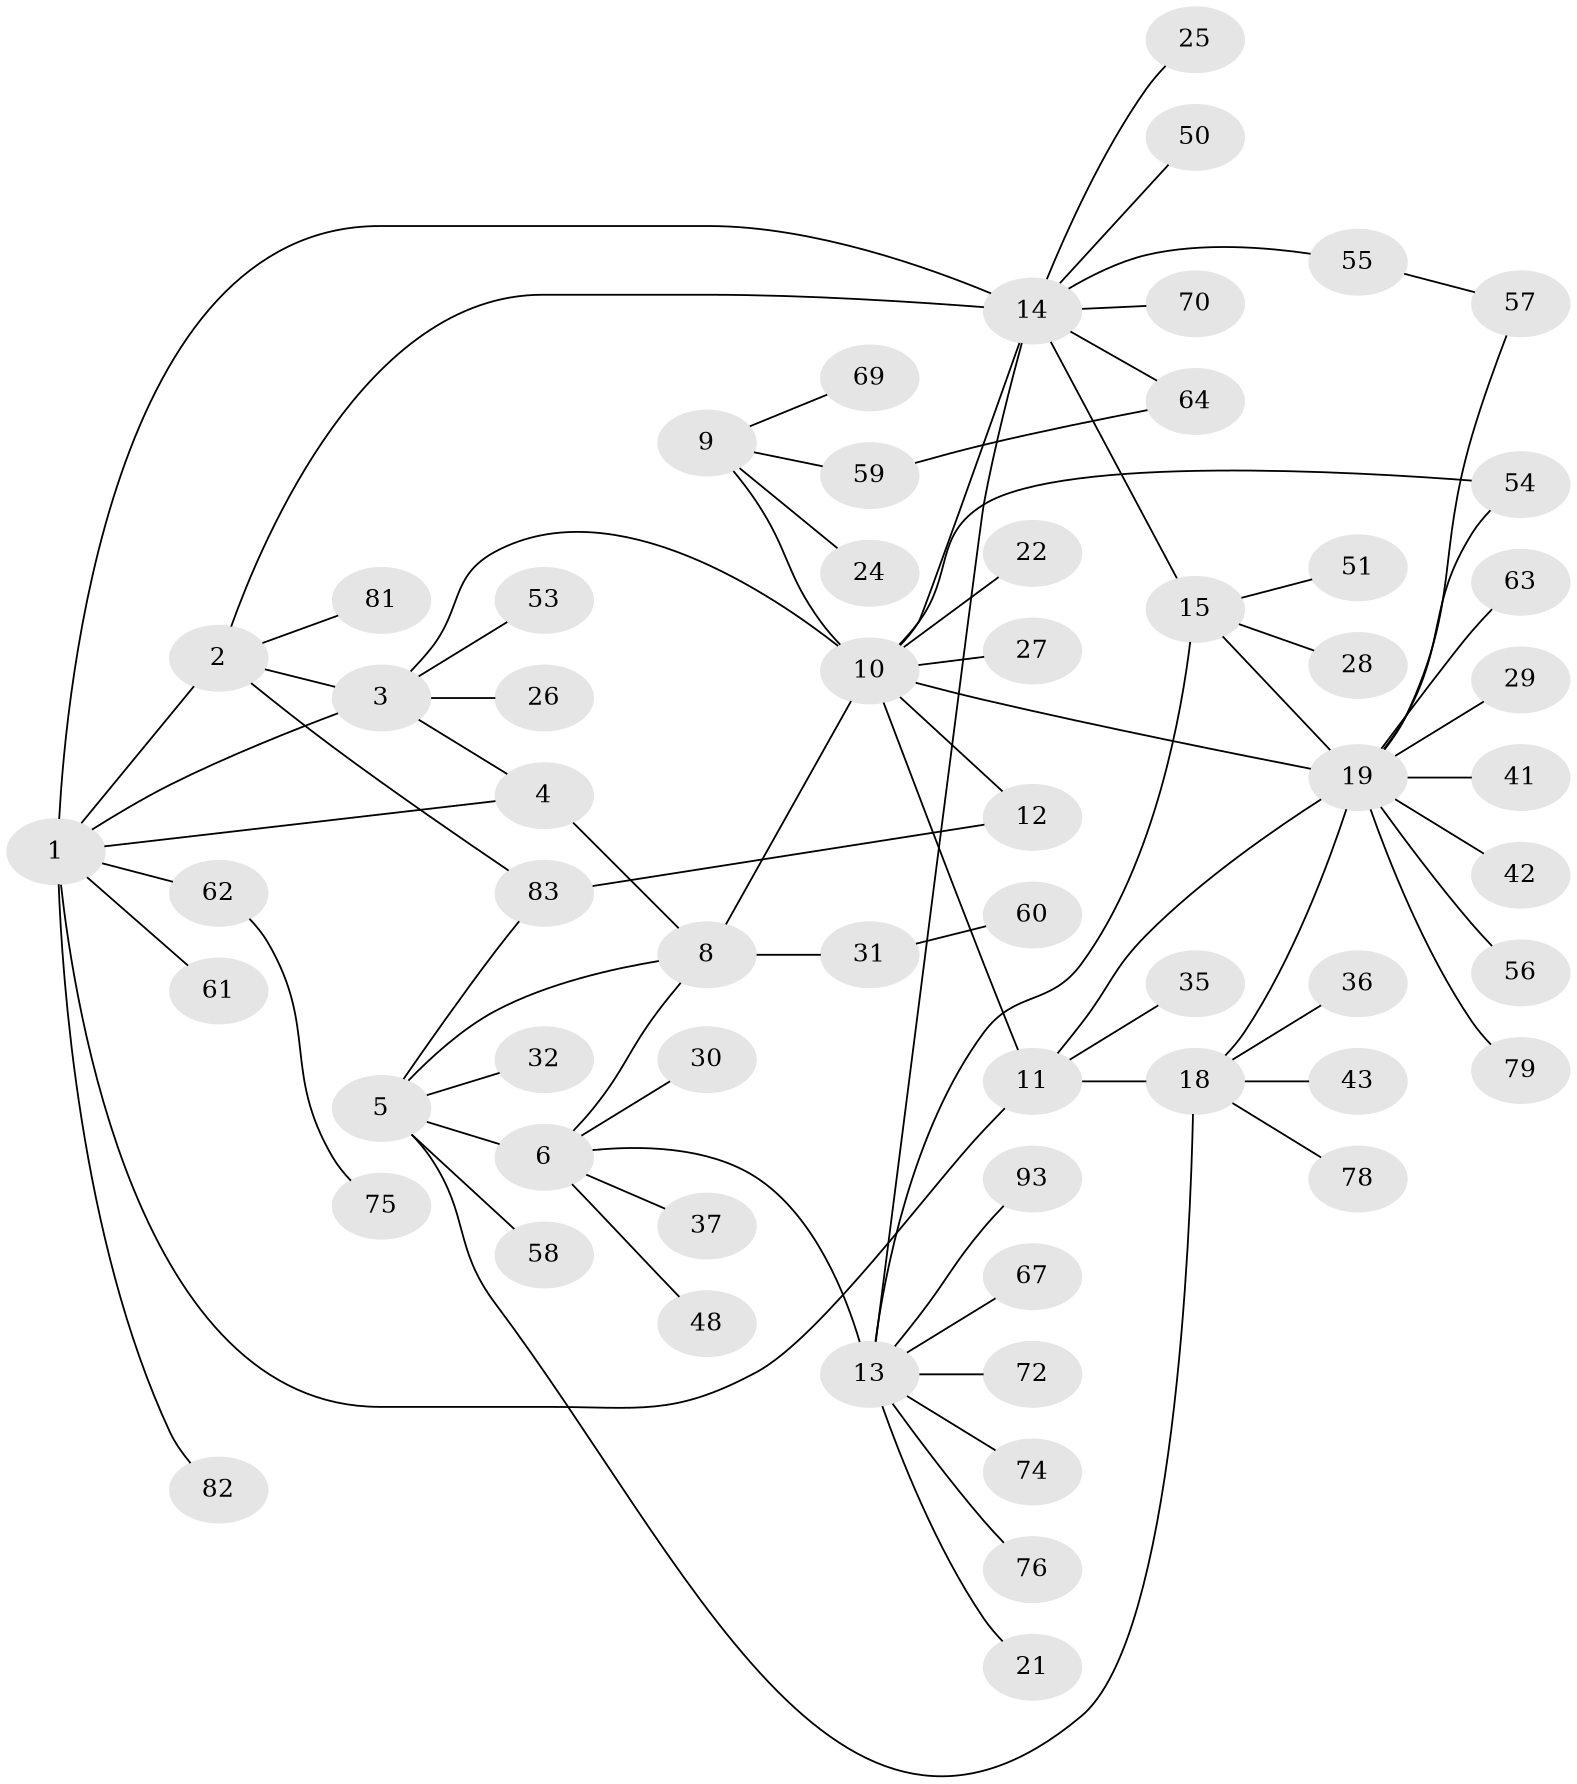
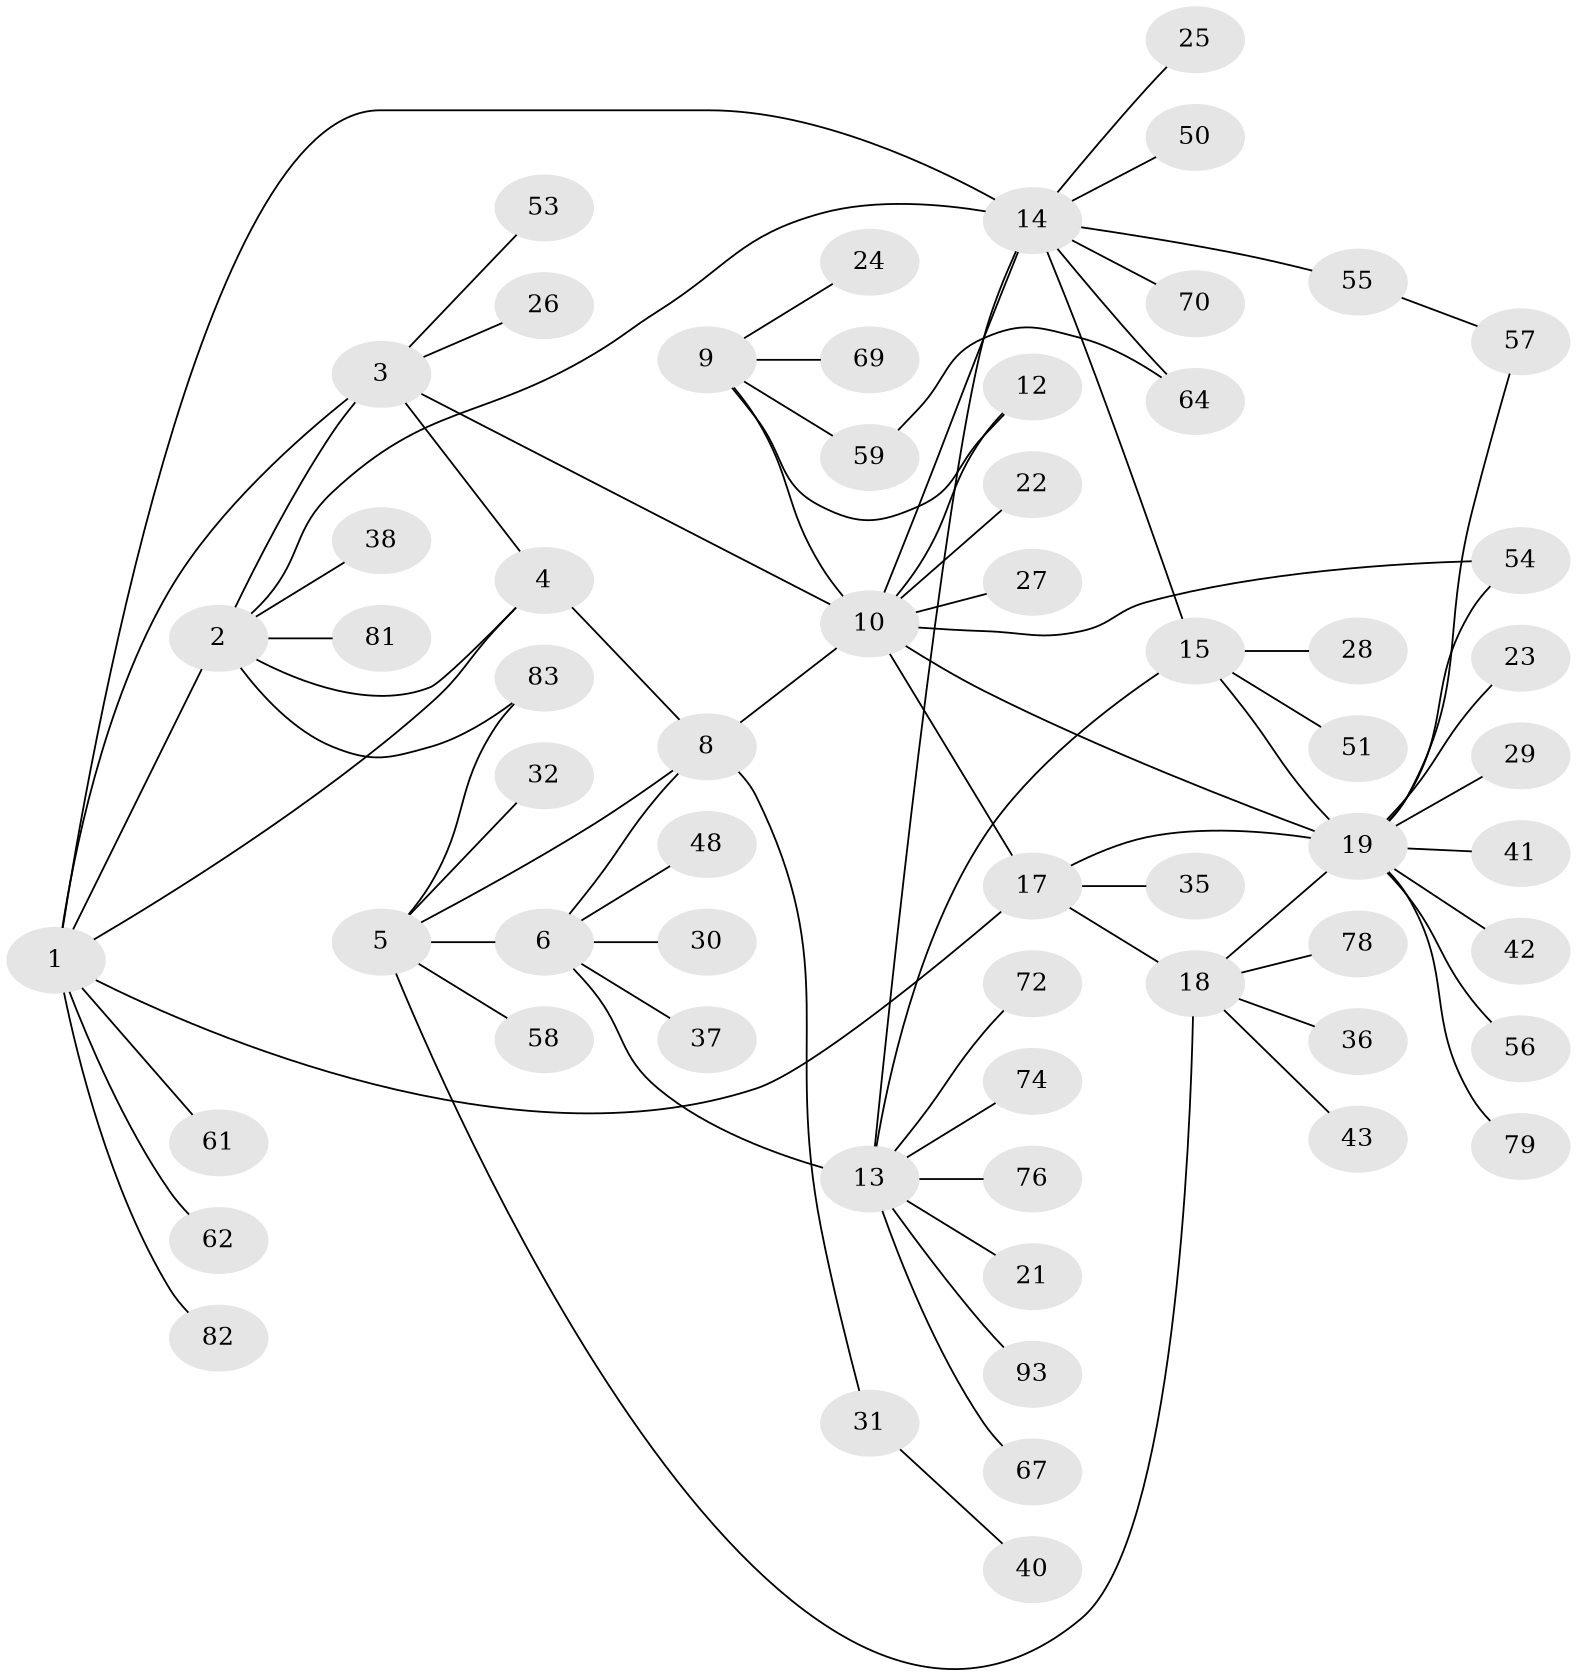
node "38": added
node "63": label "63" -> "23"
edge "4" -- "2": added
edge "12" -- "83": now "12" -- "9"
node "60": label "60" -> "40"
node "11": label "11" -> "17"
node "75": removed
